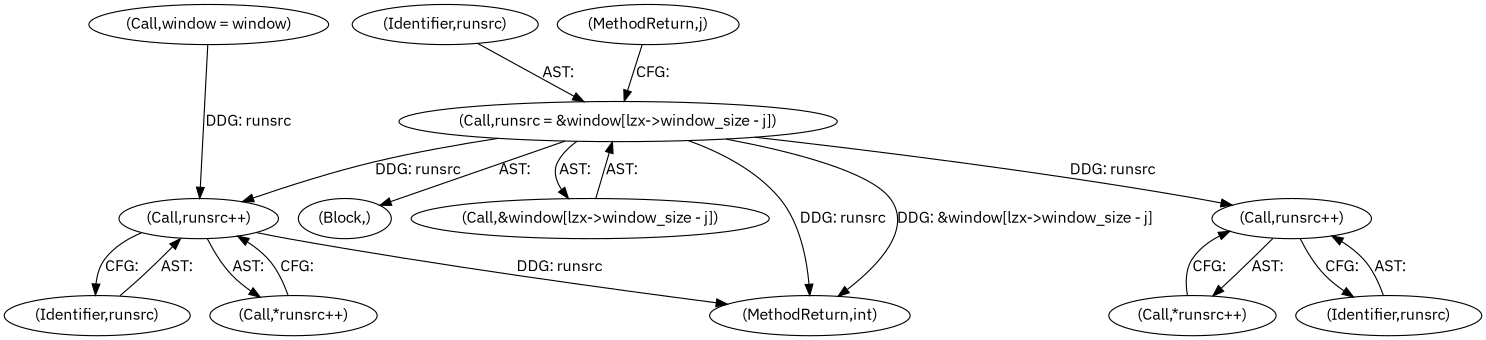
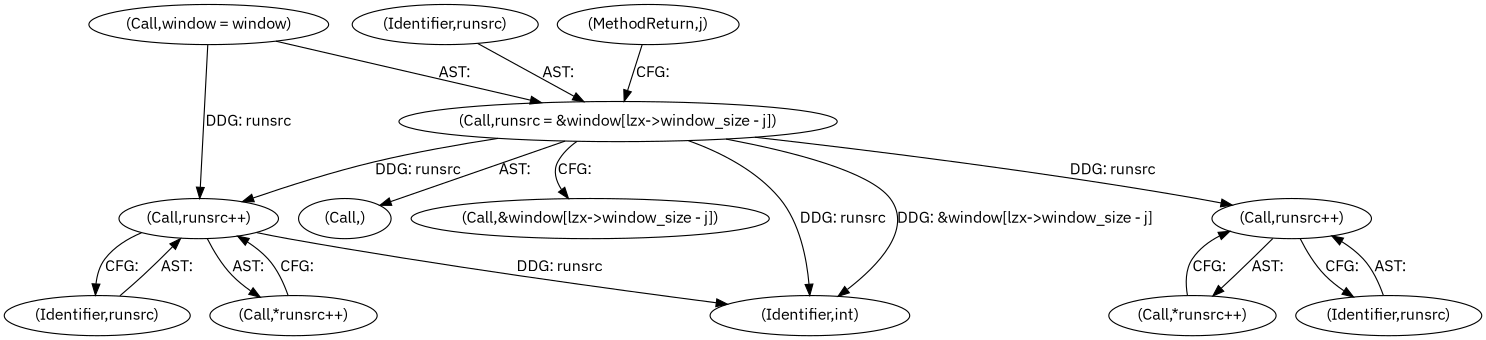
edge "(Call,runsrc = &window[lzx->window_size - j])" -> "(Call,&window[lzx->window_size - j])": label "AST: " -> "CFG: "
edge "(Call,&window[lzx->window_size - j])" -> "(Call,runsrc = &window[lzx->window_size - j])": now "(Call,window = window)" -> "(Call,runsrc = &window[lzx->window_size - j])"
node "(Block,)": label "(Block,)" -> "(Call,)"
node "(MethodReturn,int)": label "(MethodReturn,int)" -> "(Identifier,int)"
